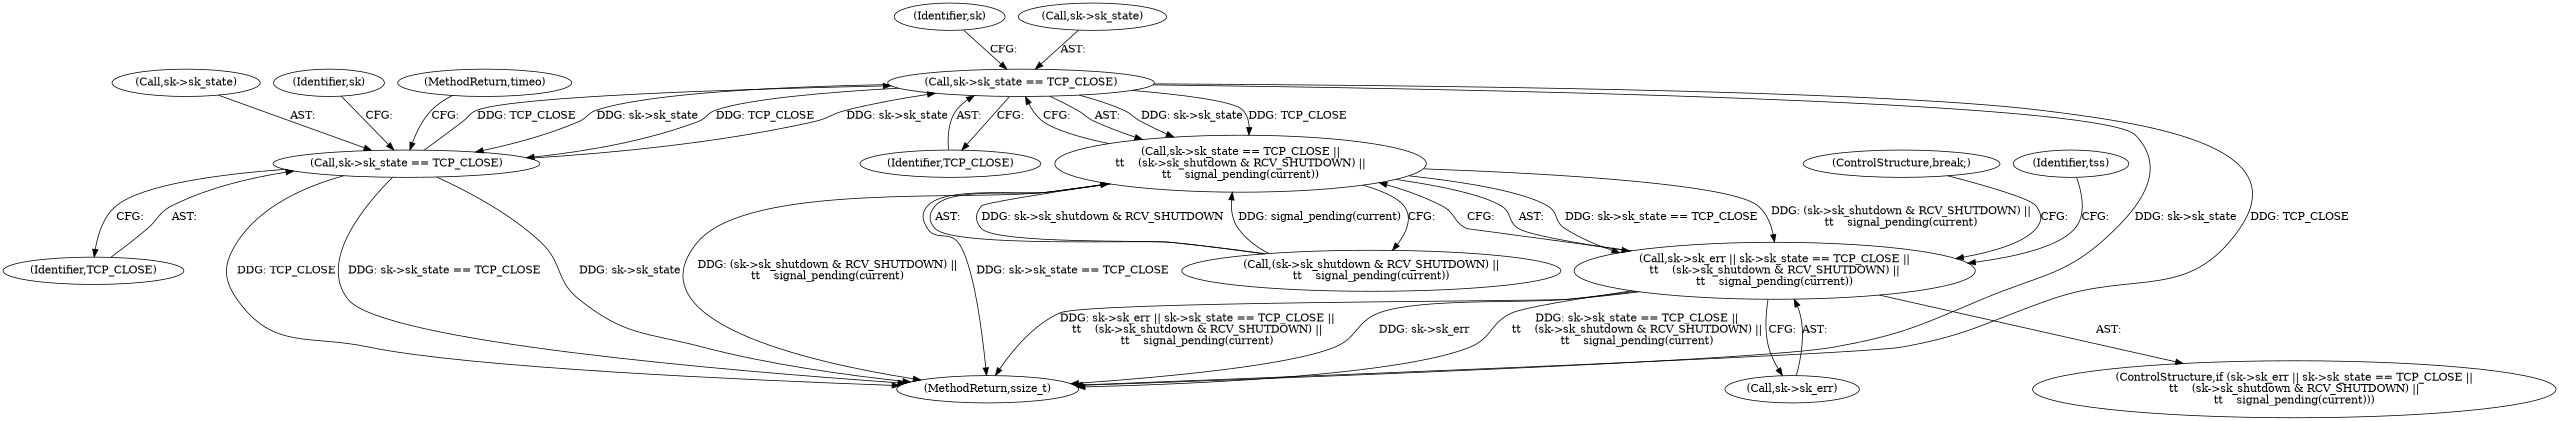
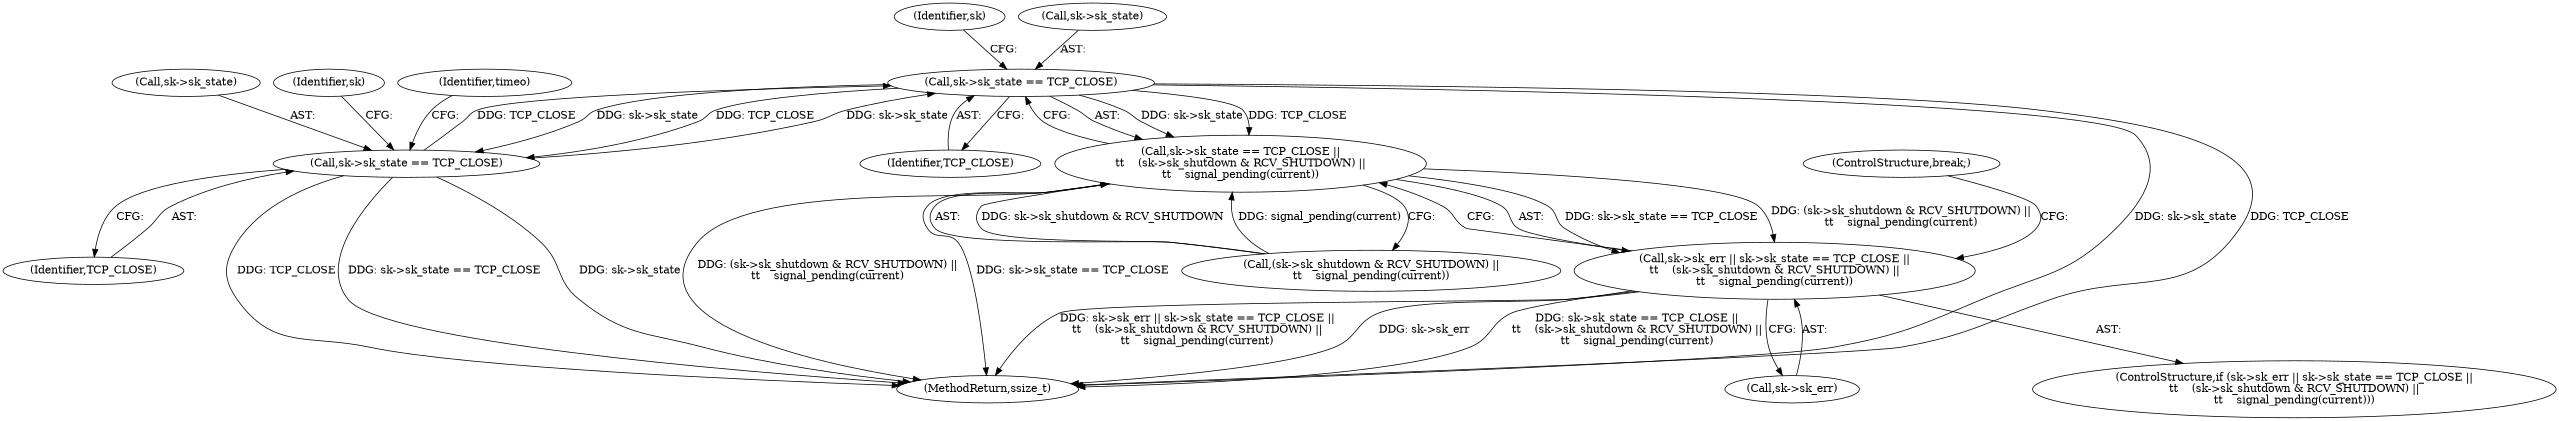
node "(MethodReturn,timeo)": label "(MethodReturn,timeo)" -> "(Identifier,timeo)"
node "(Identifier,tss)": removed
